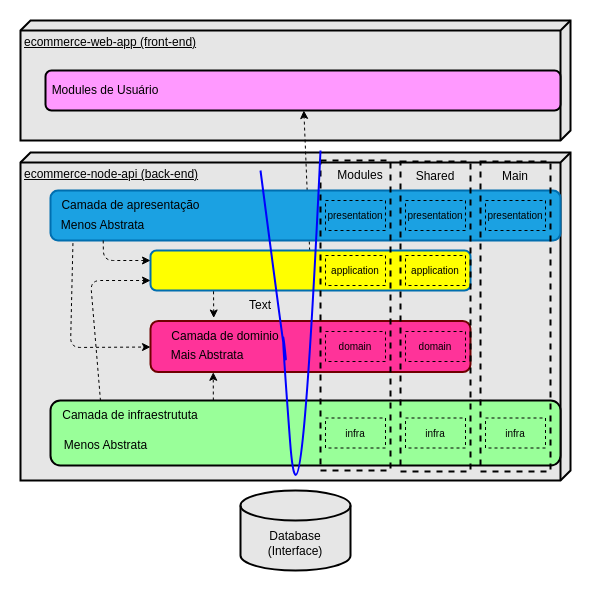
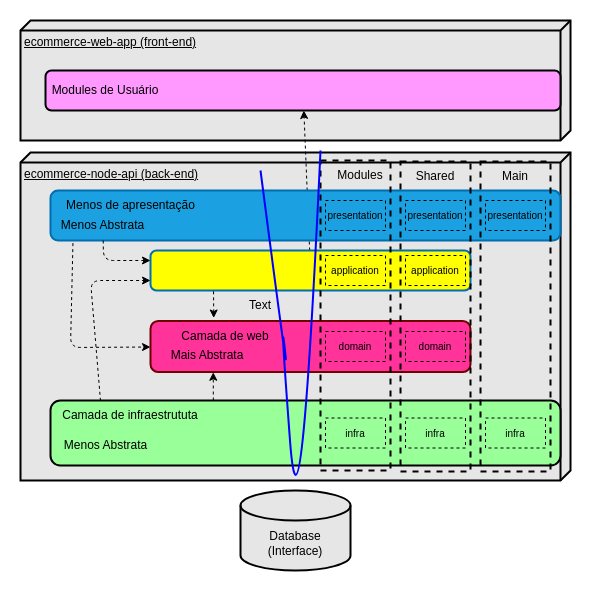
node "Camada de apresentação": label "Camada de apresentação" -> "Menos de apresentação"
node "Camada de dominio": label "Camada de dominio" -> "Camada de web"
